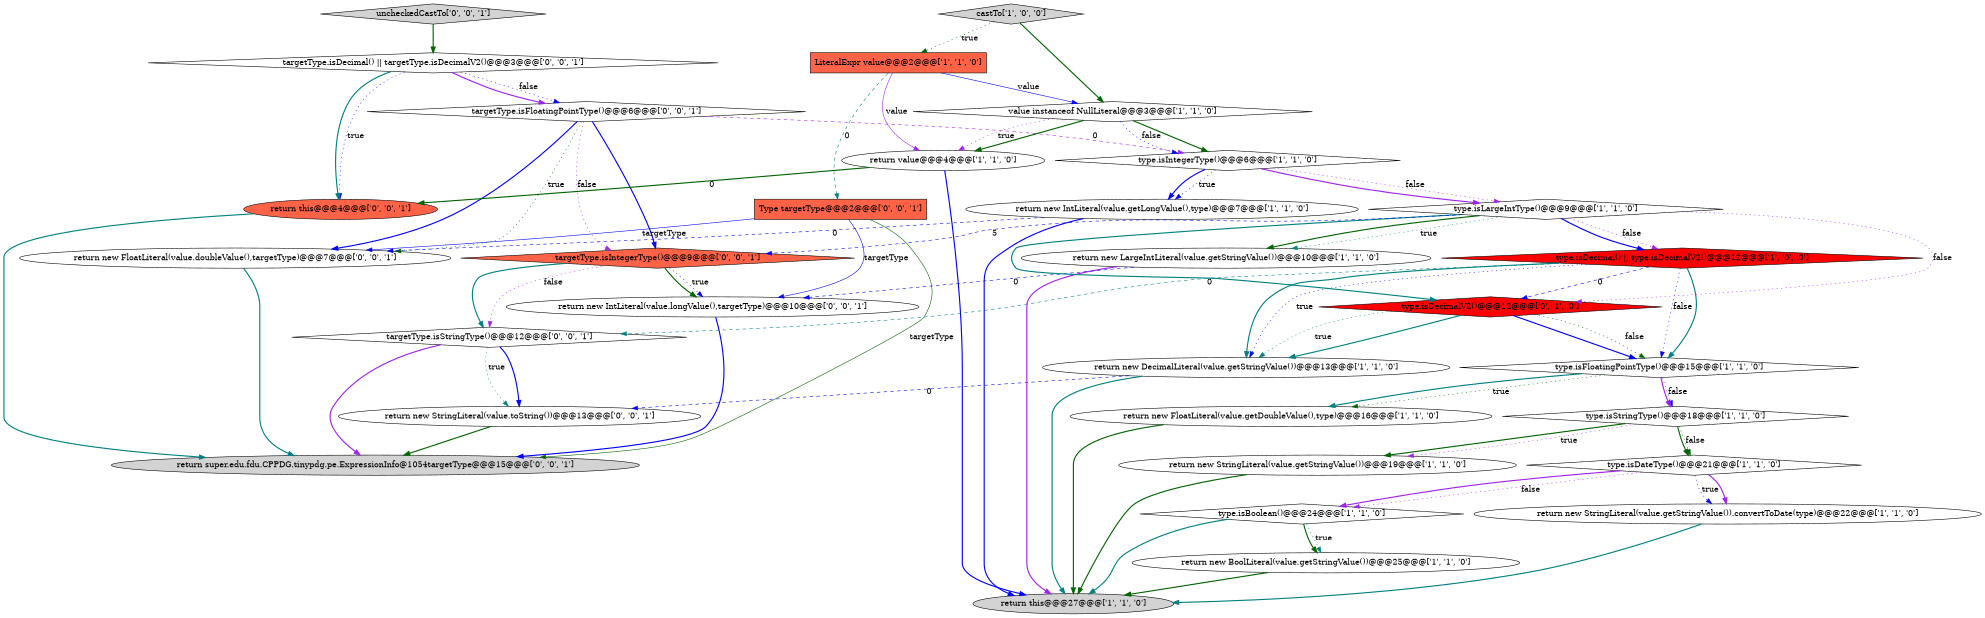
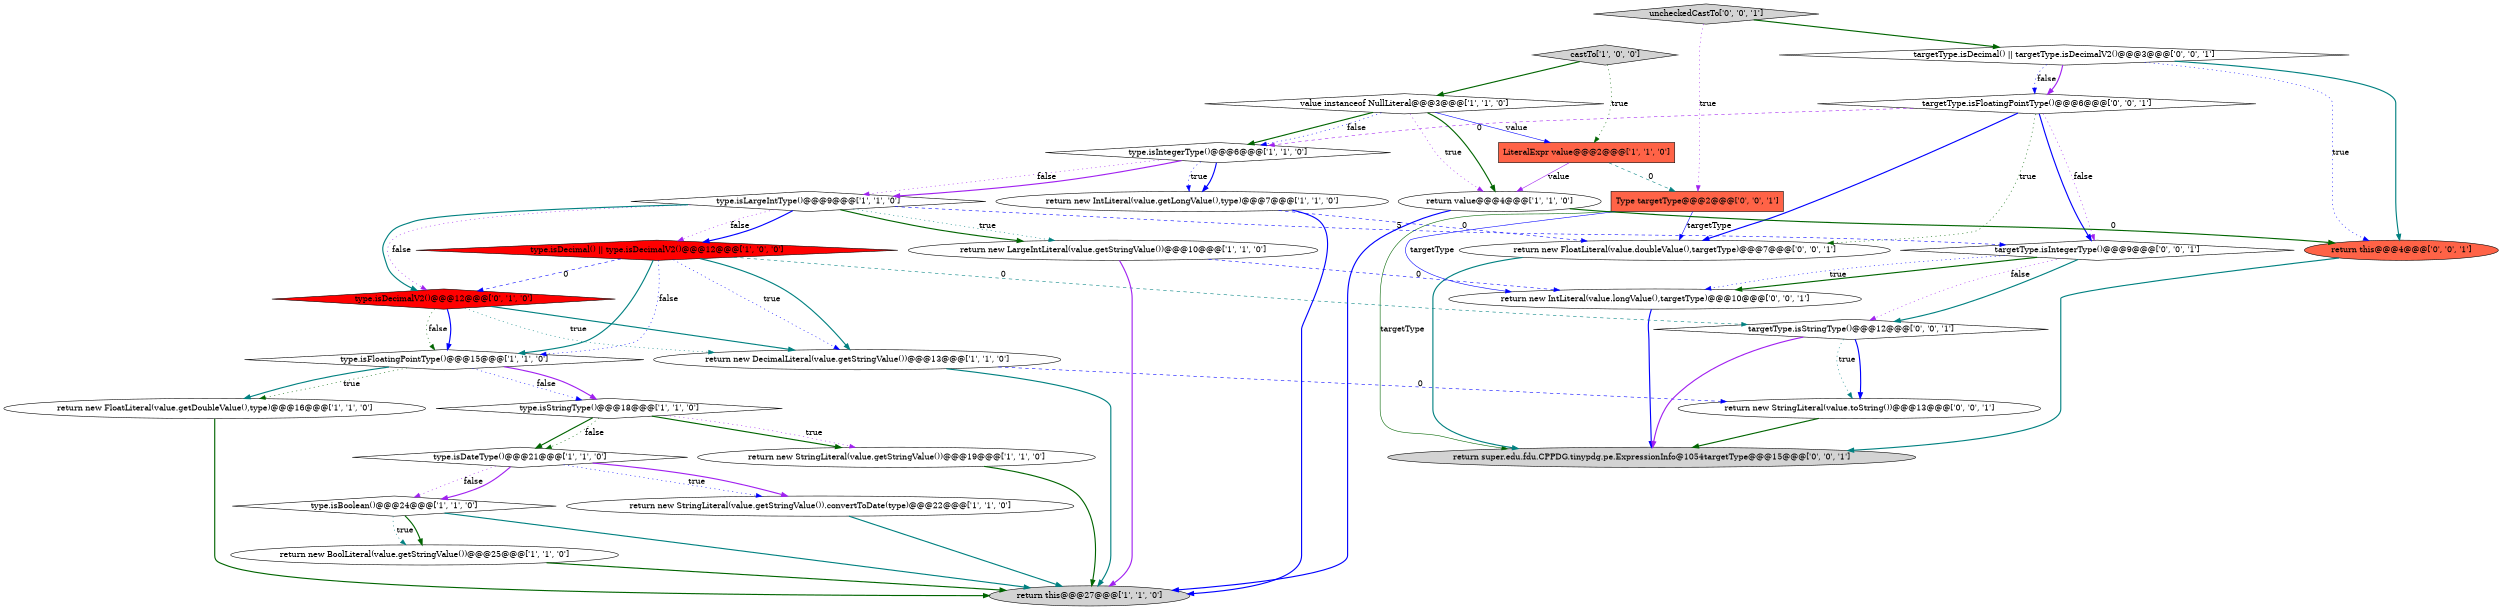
edge "LiteralExpr value@@@2@@@['1', '1', '0']" -> "value instanceof NullLiteral@@@3@@@['1', '1', '0']": reversed
edge "uncheckedCastTo['0', '0', '1']" -> "Type targetType@@@2@@@['0', '0', '1']": added, label "true"
node "targetType.isIntegerType()@@@9@@@['0', '0', '1']": fillcolor tomato -> white
